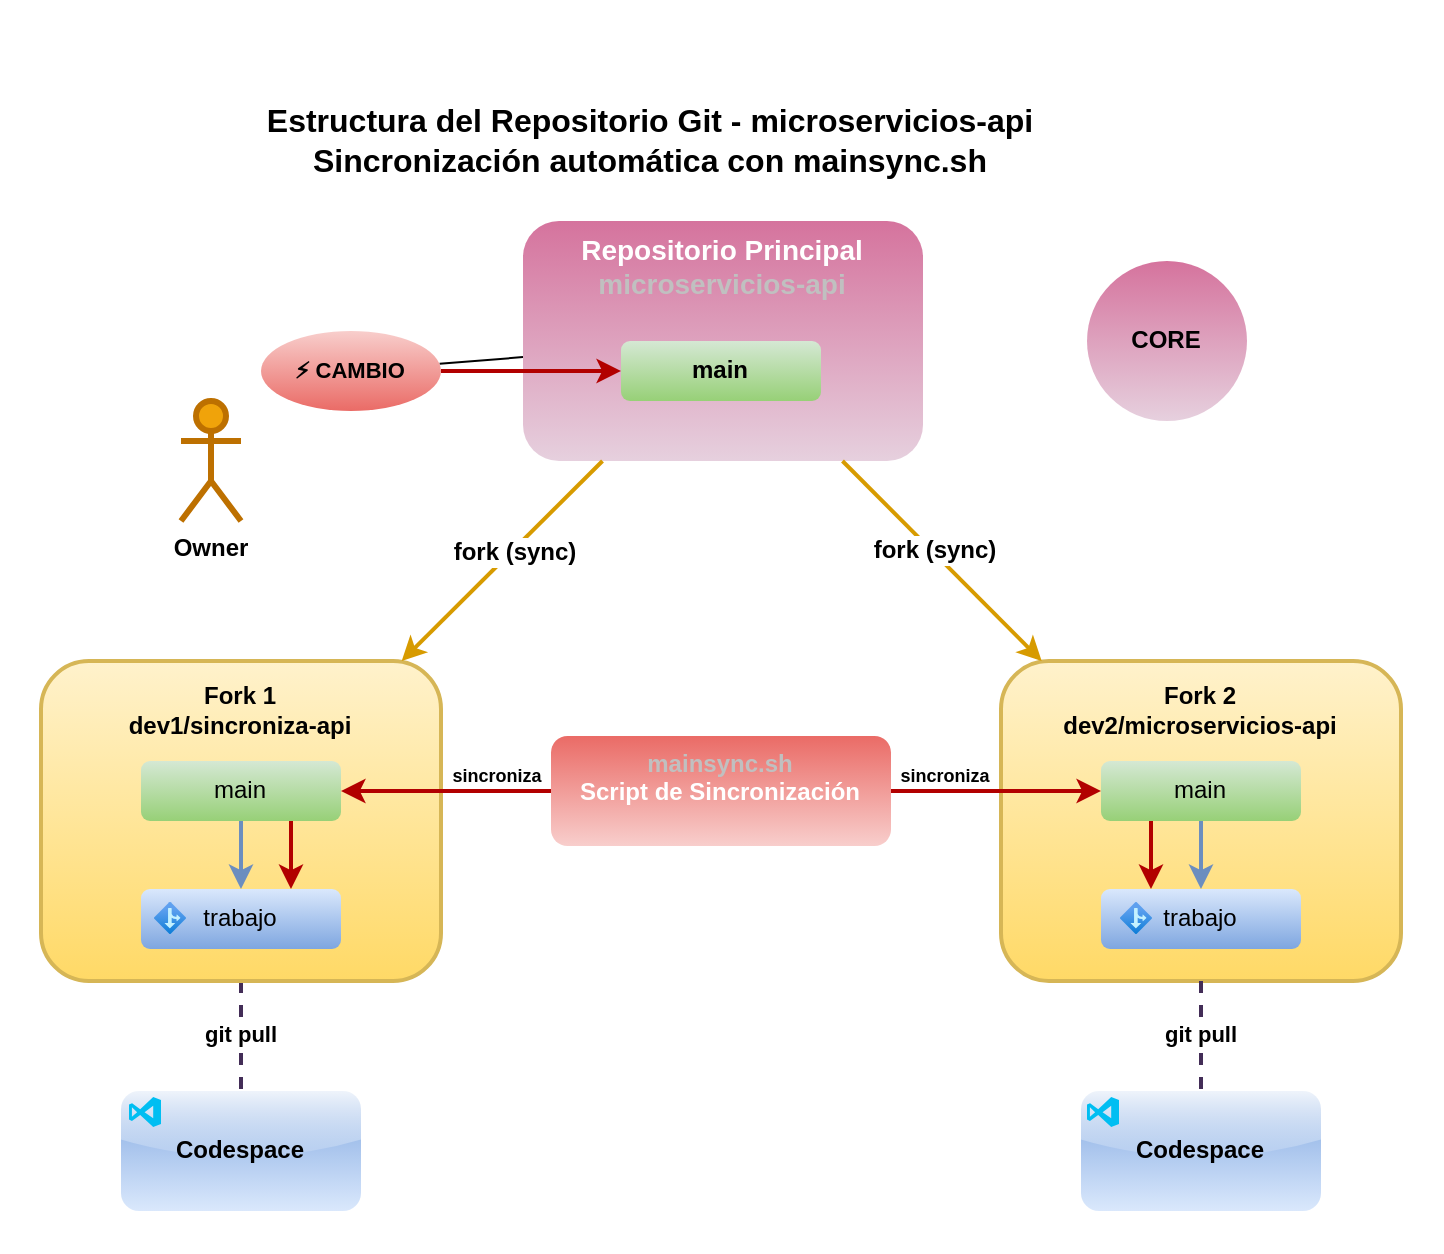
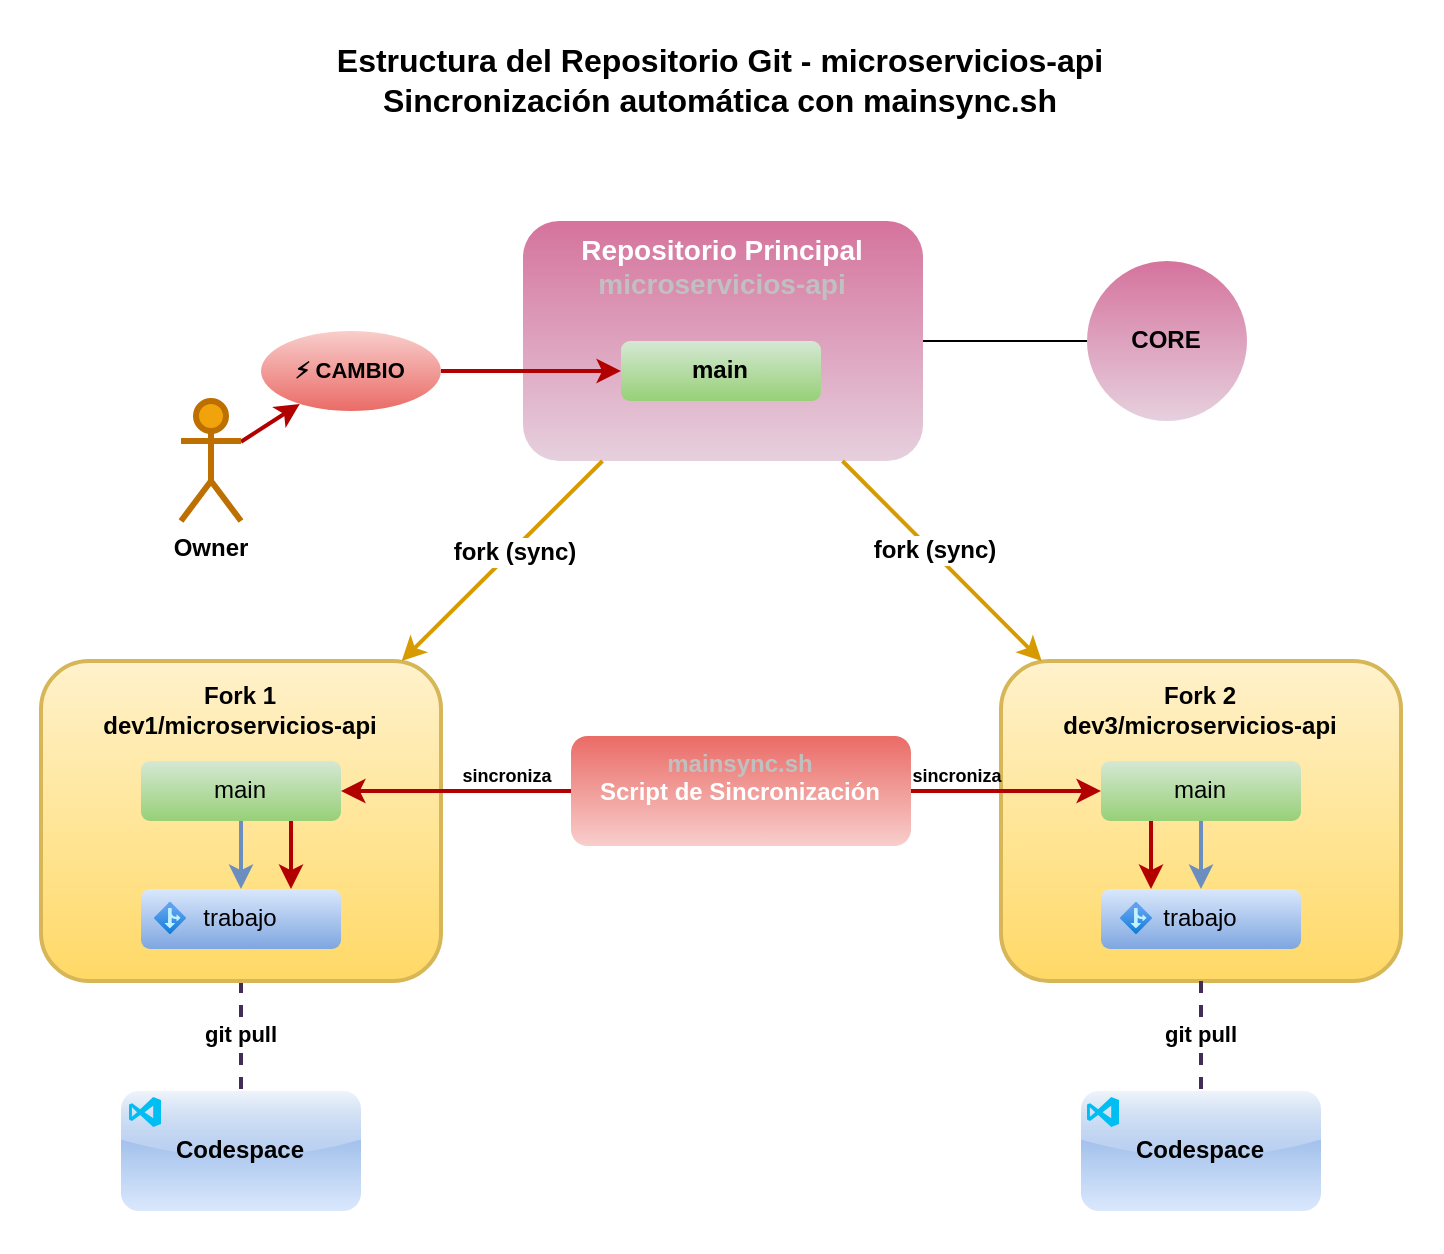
node "Estructura del Repositorio Git - microservicios-api Sincronización automática con mainsync.sh": moved (651, 141) -> (721, 81)
edge "Repositorio Principalmicroservicios-api" -- "⚡ CAMBIO": now "Repositorio Principalmicroservicios-api" -- "CORE"
edge "Owner" -> "⚡ CAMBIO": added
node "Fork 1 dev1/sincroniza-api": label "Fork 1 dev1/sincroniza-api" -> "Fork 1 dev1/microservicios-api"
node "Fork 2 dev2/microservicios-api": label "Fork 2 dev2/microservicios-api" -> "Fork 2 dev3/microservicios-api"
node "mainsync.shScript de Sincronización": moved (721, 791) -> (741, 791)
